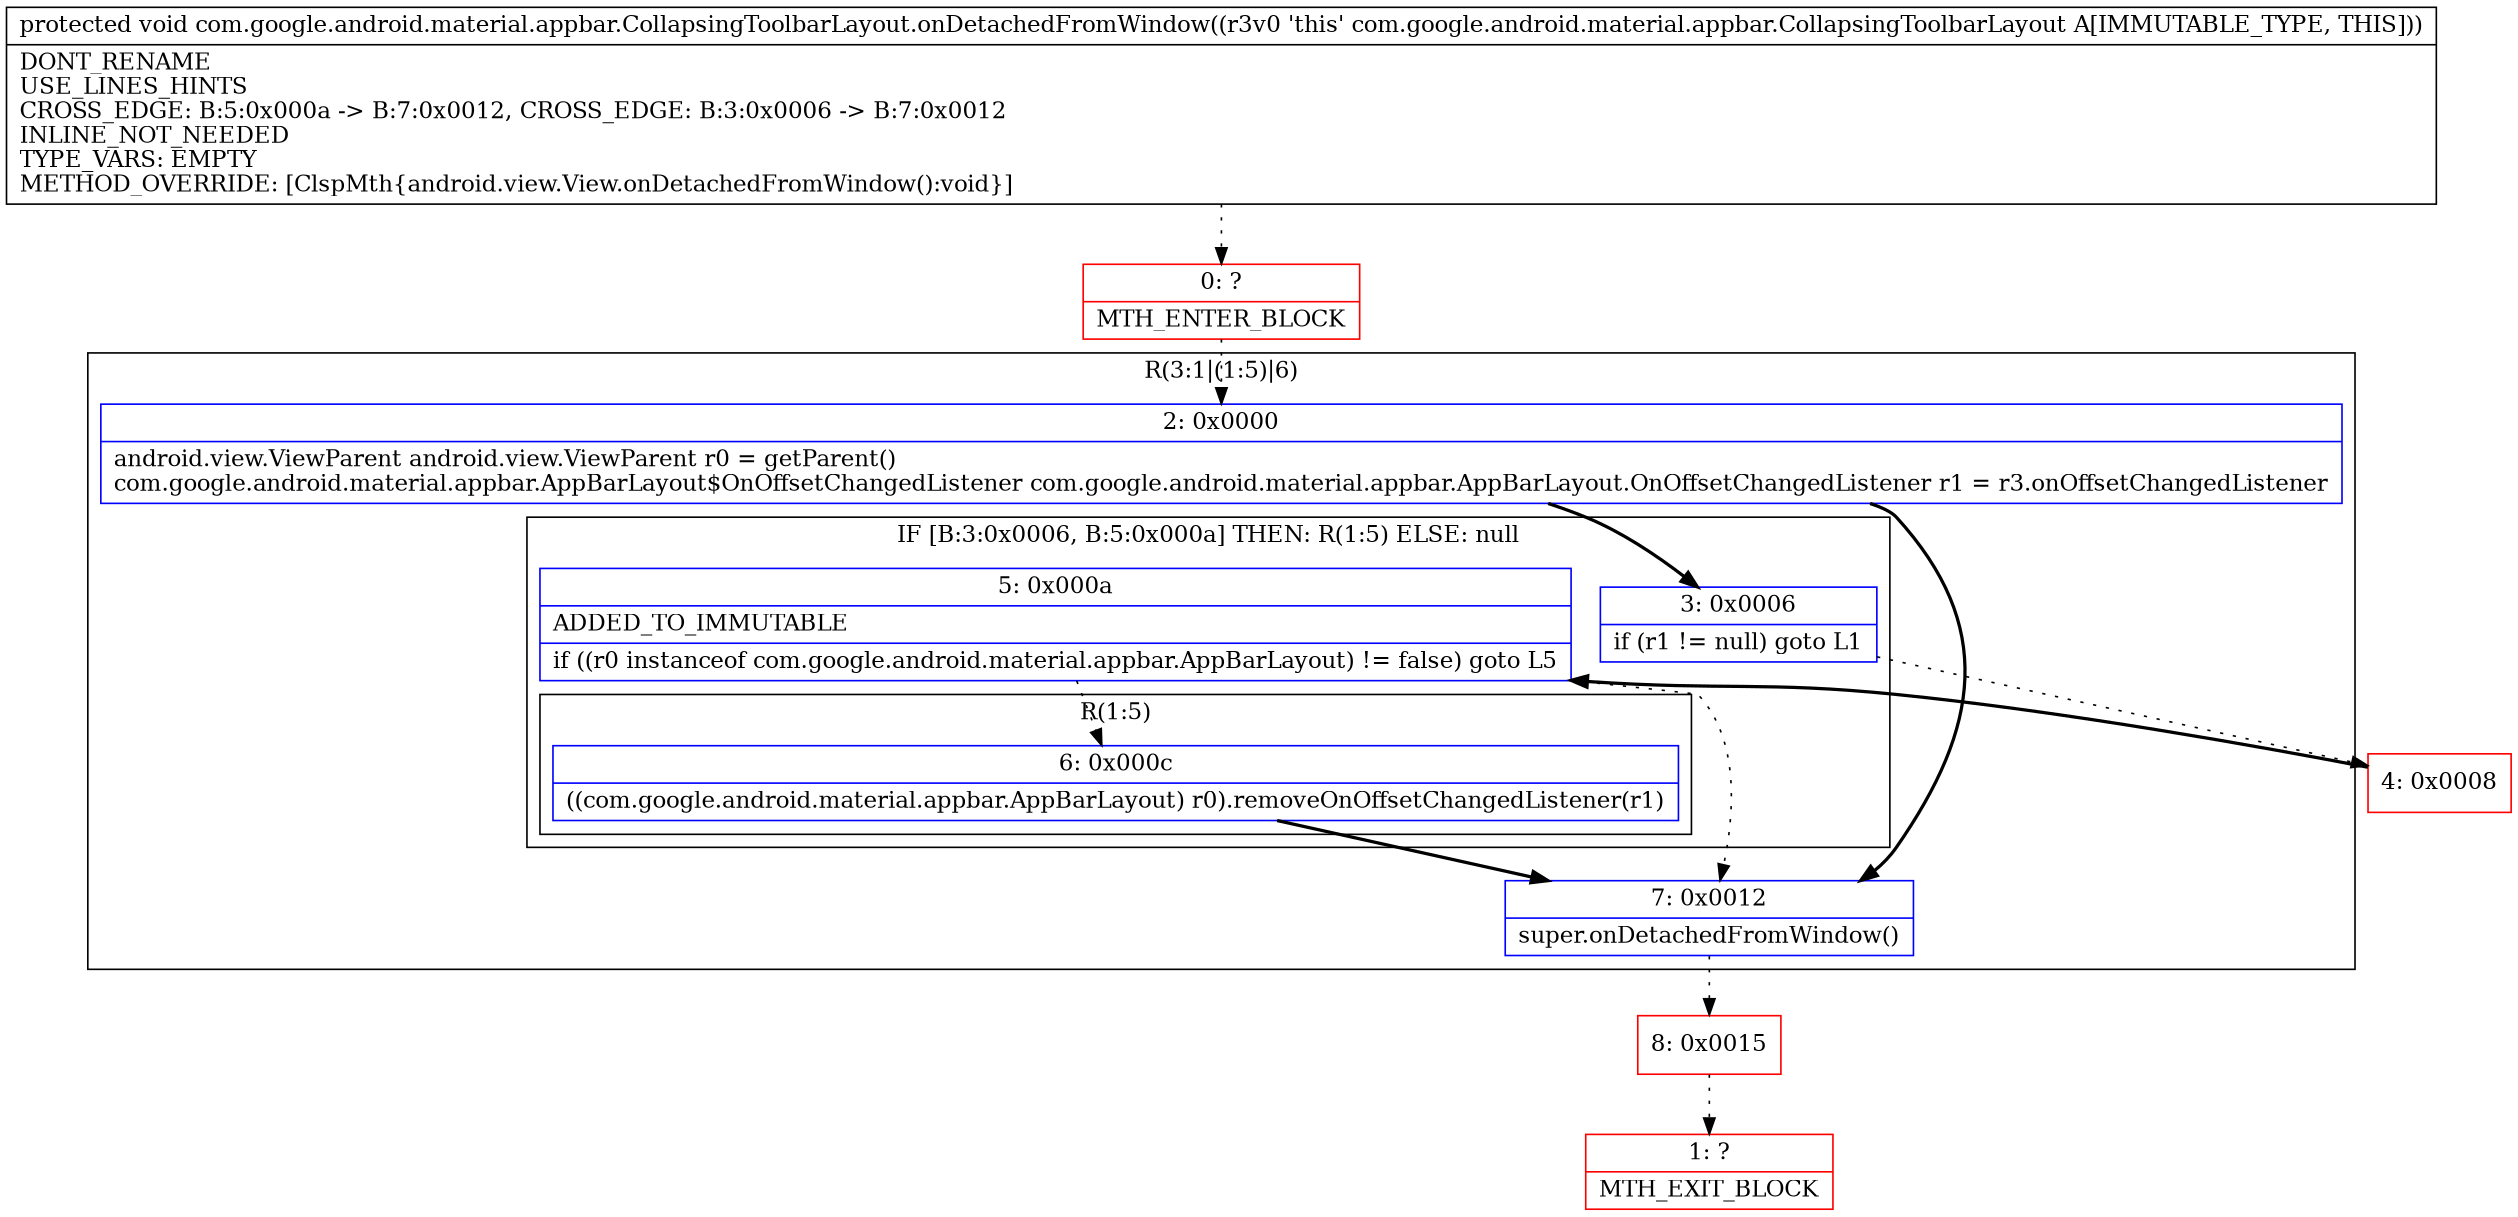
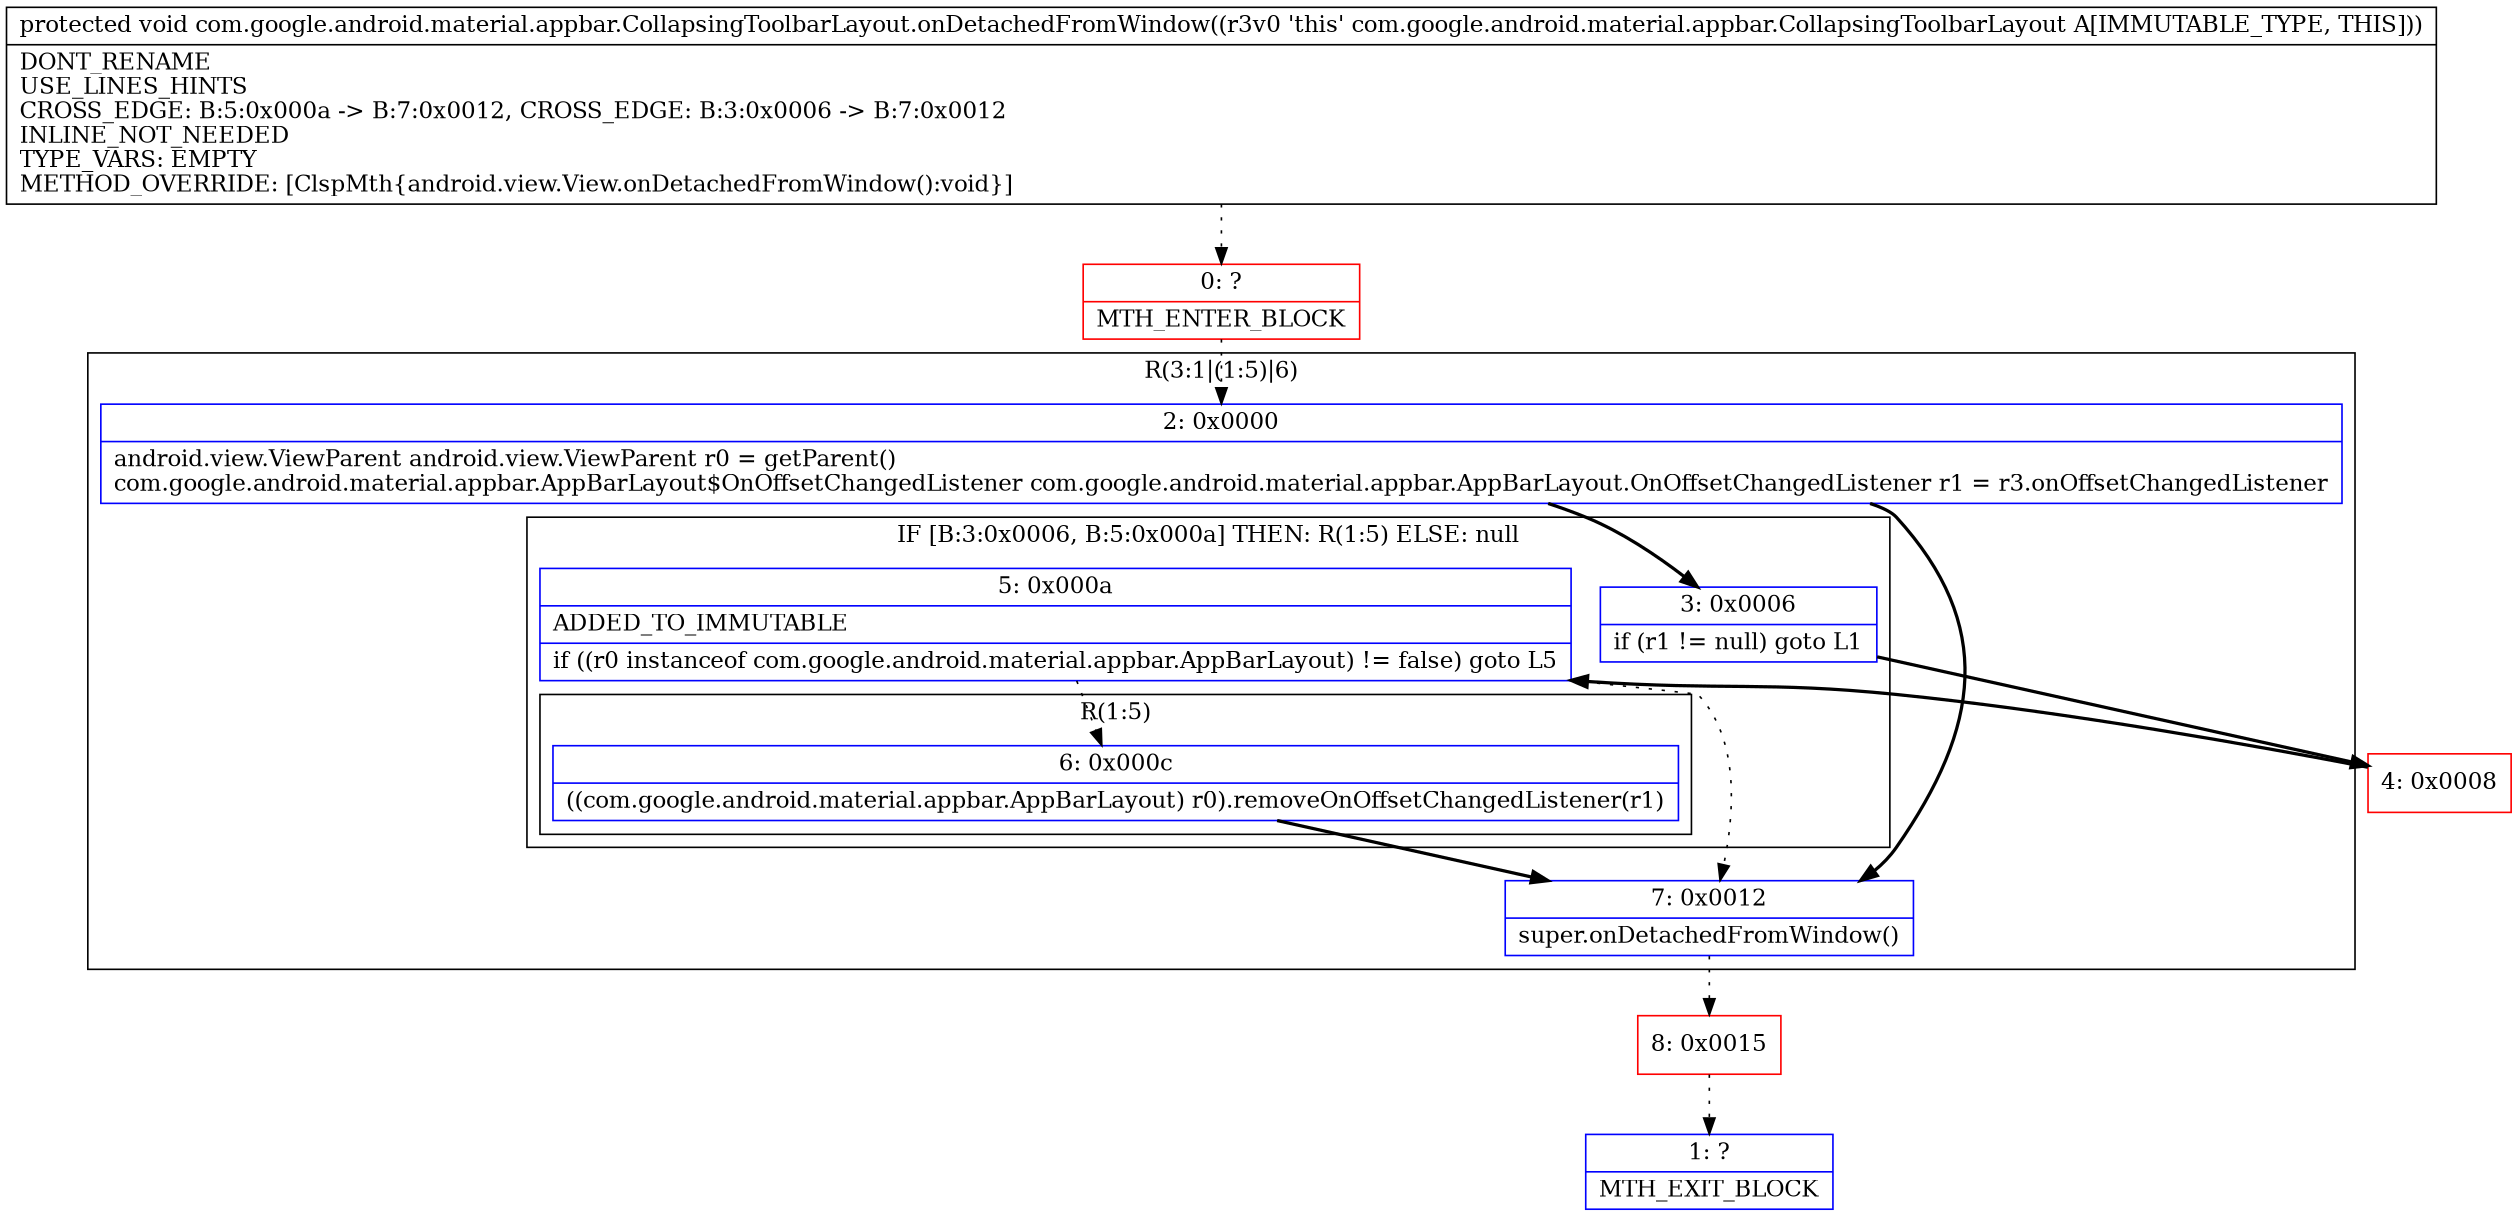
edge "3: 0x0006" -> "4: 0x0008": style dotted -> bold
node "1: ?": color red -> blue
